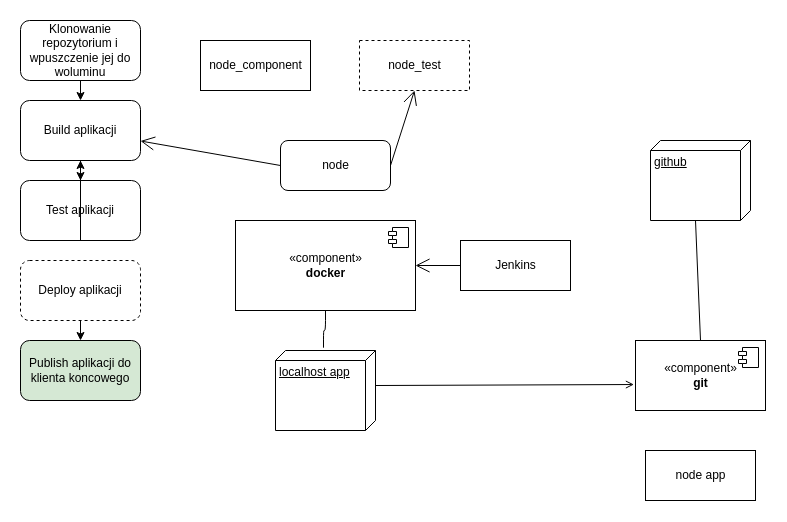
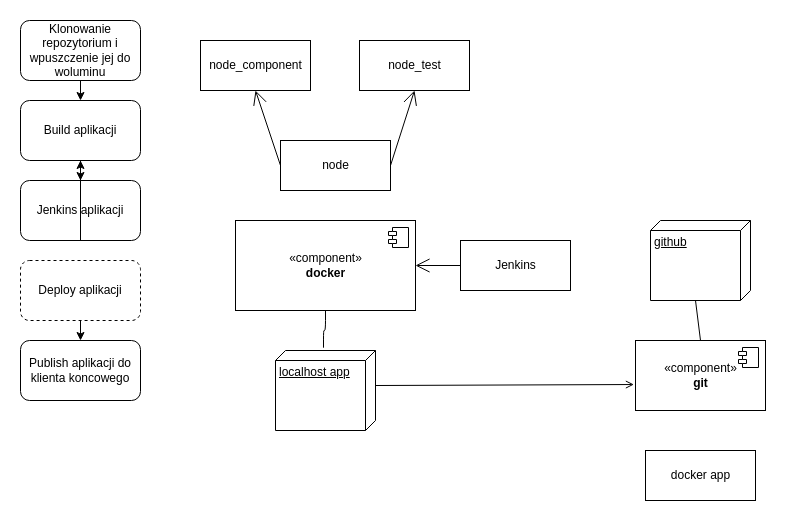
node "node_test": style dashed -> solid
edge "node" -> "Build aplikacji": now "node" -> "node_component"
node "node": shape rounded rectangle -> rectangle
node "github": moved (701, 181) -> (701, 261)
node "Test aplikacji": label "Test aplikacji" -> "Jenkins aplikacji"
node "Publish aplikacji do klienta koncowego": fillcolor #d5e8d4 -> #ffffff
node "node app": label "node app" -> "docker app"
